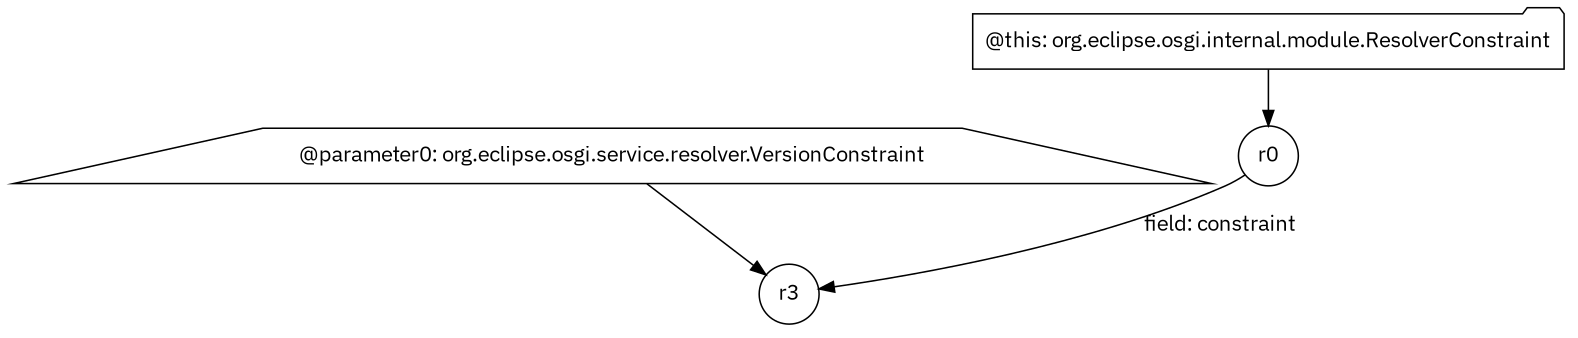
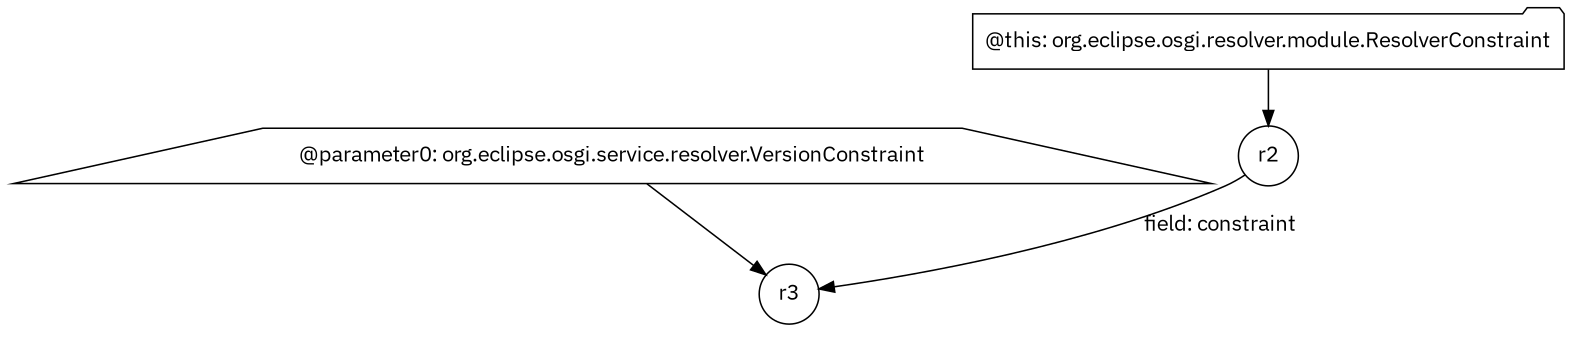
node "@this: org.eclipse.osgi.internal.module.ResolverConstraint": label "@this: org.eclipse.osgi.internal.module.ResolverConstraint" -> "@this: org.eclipse.osgi.resolver.module.ResolverConstraint"
node "r0": label "r0" -> "r2"
